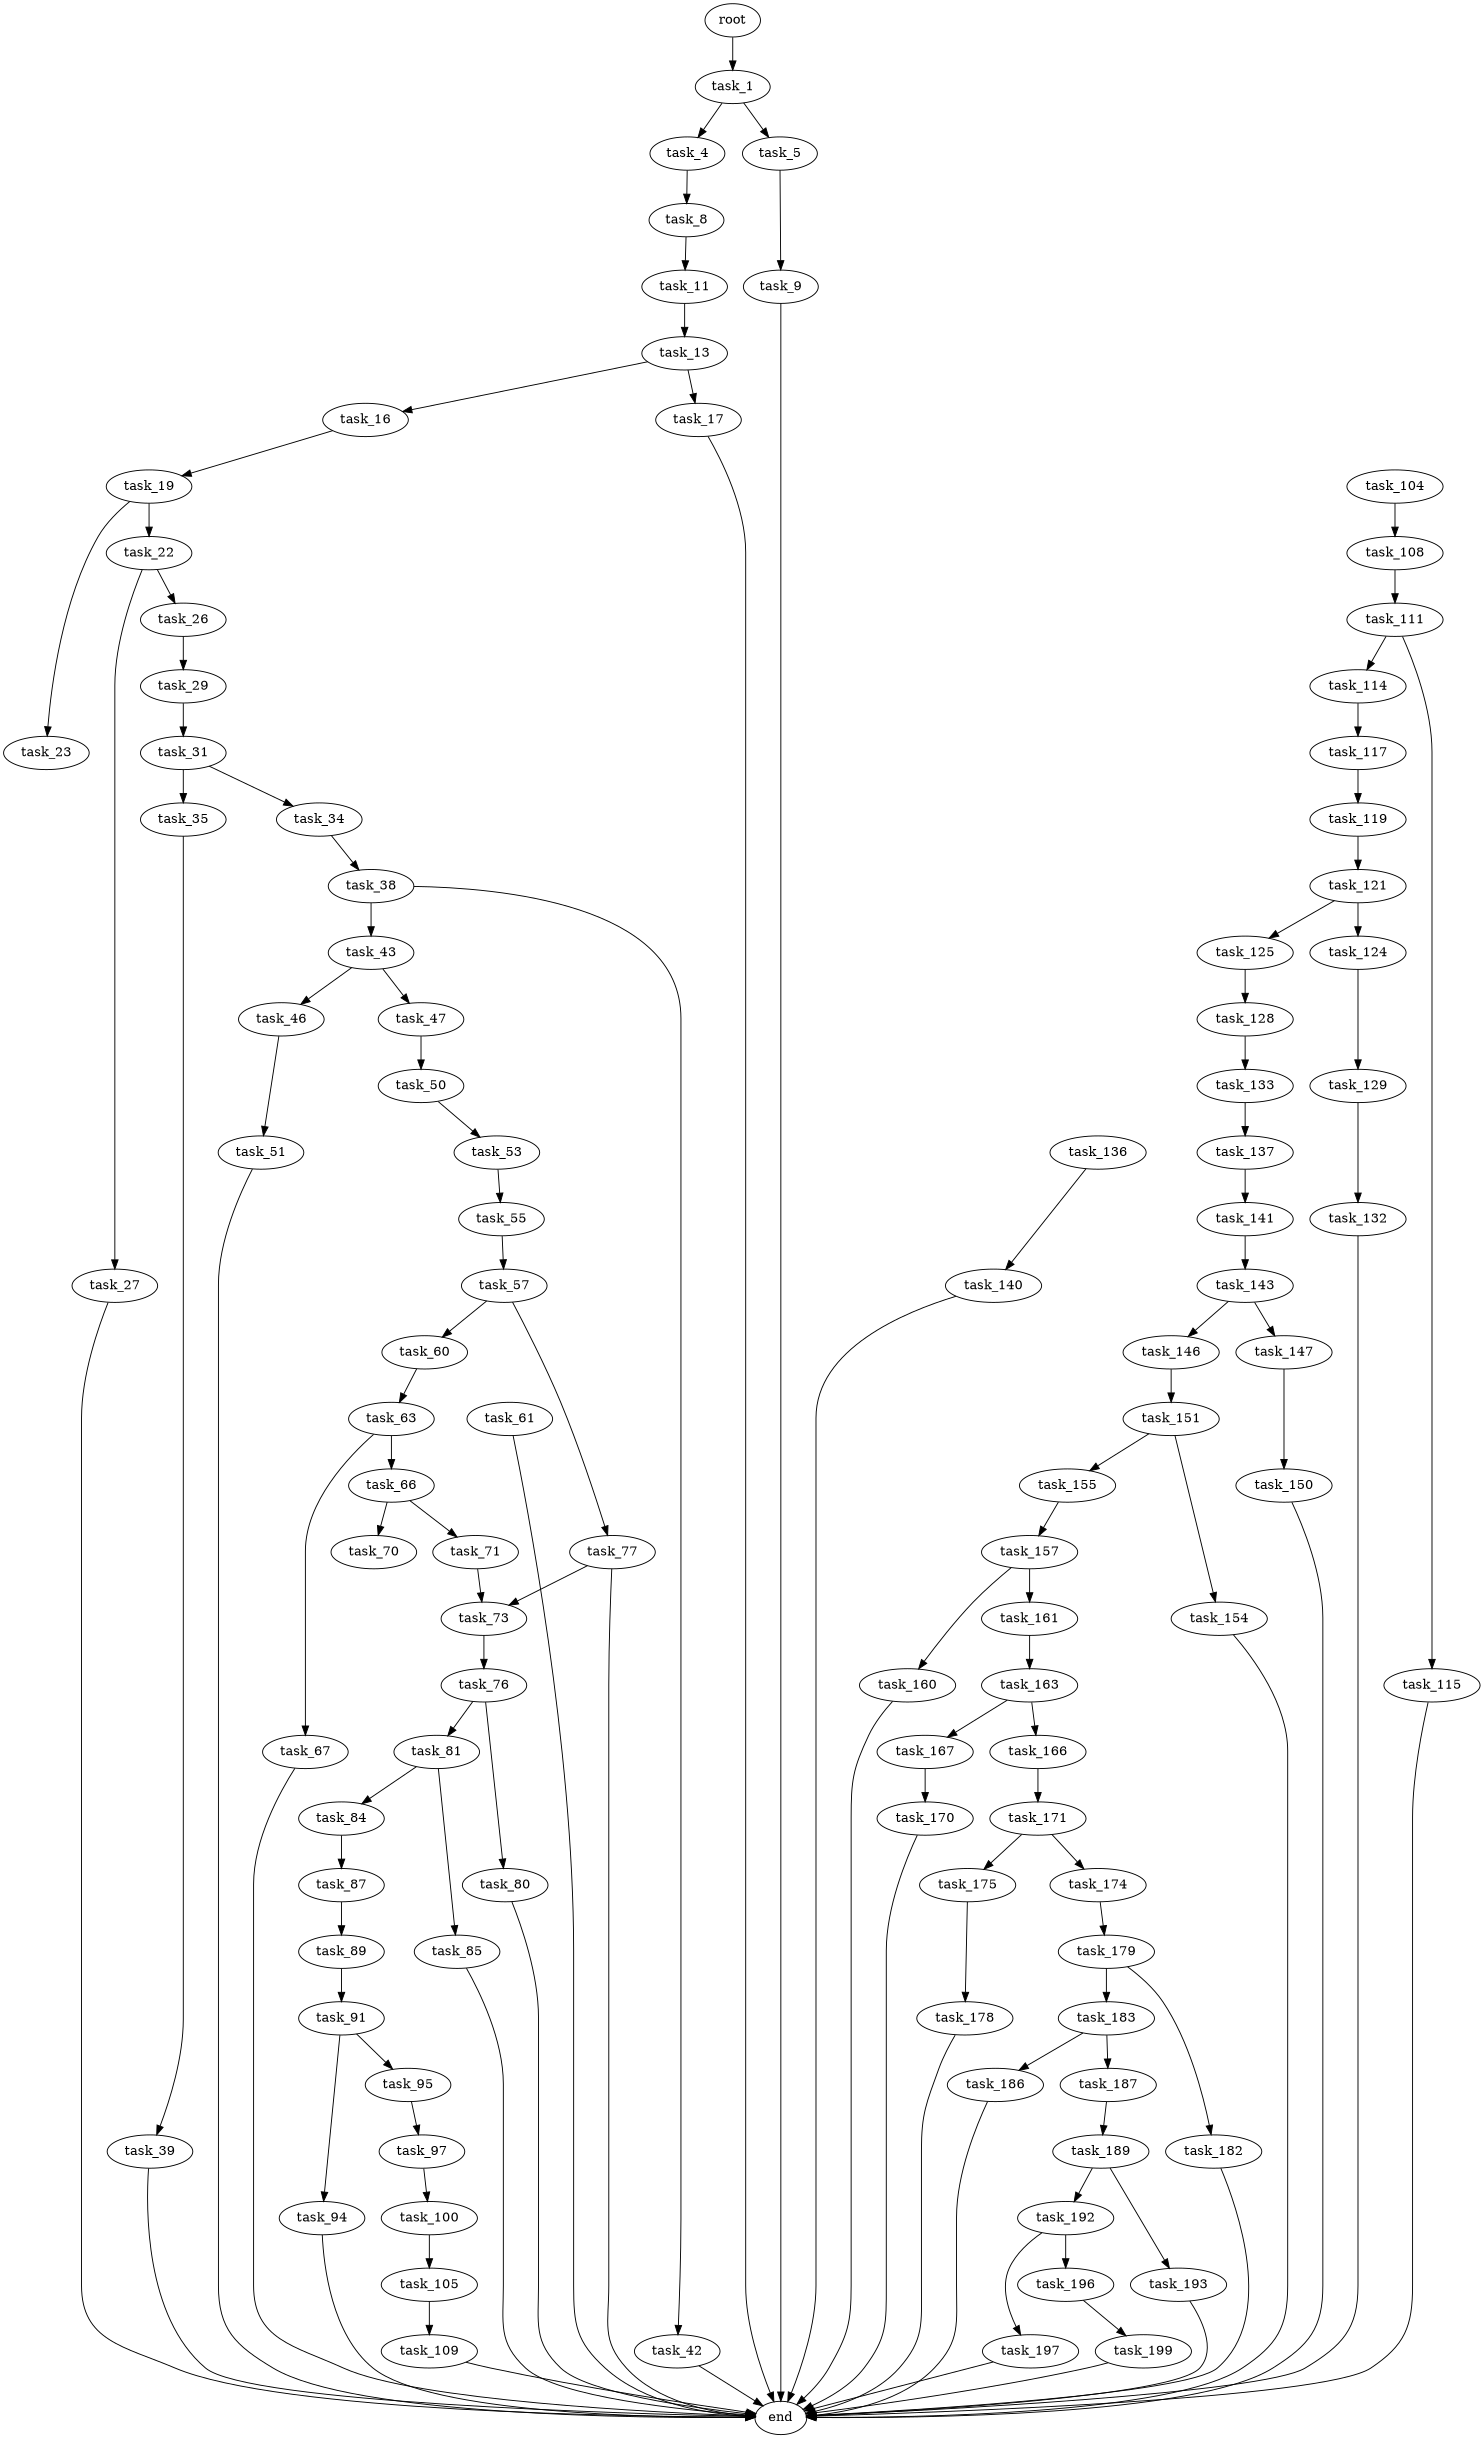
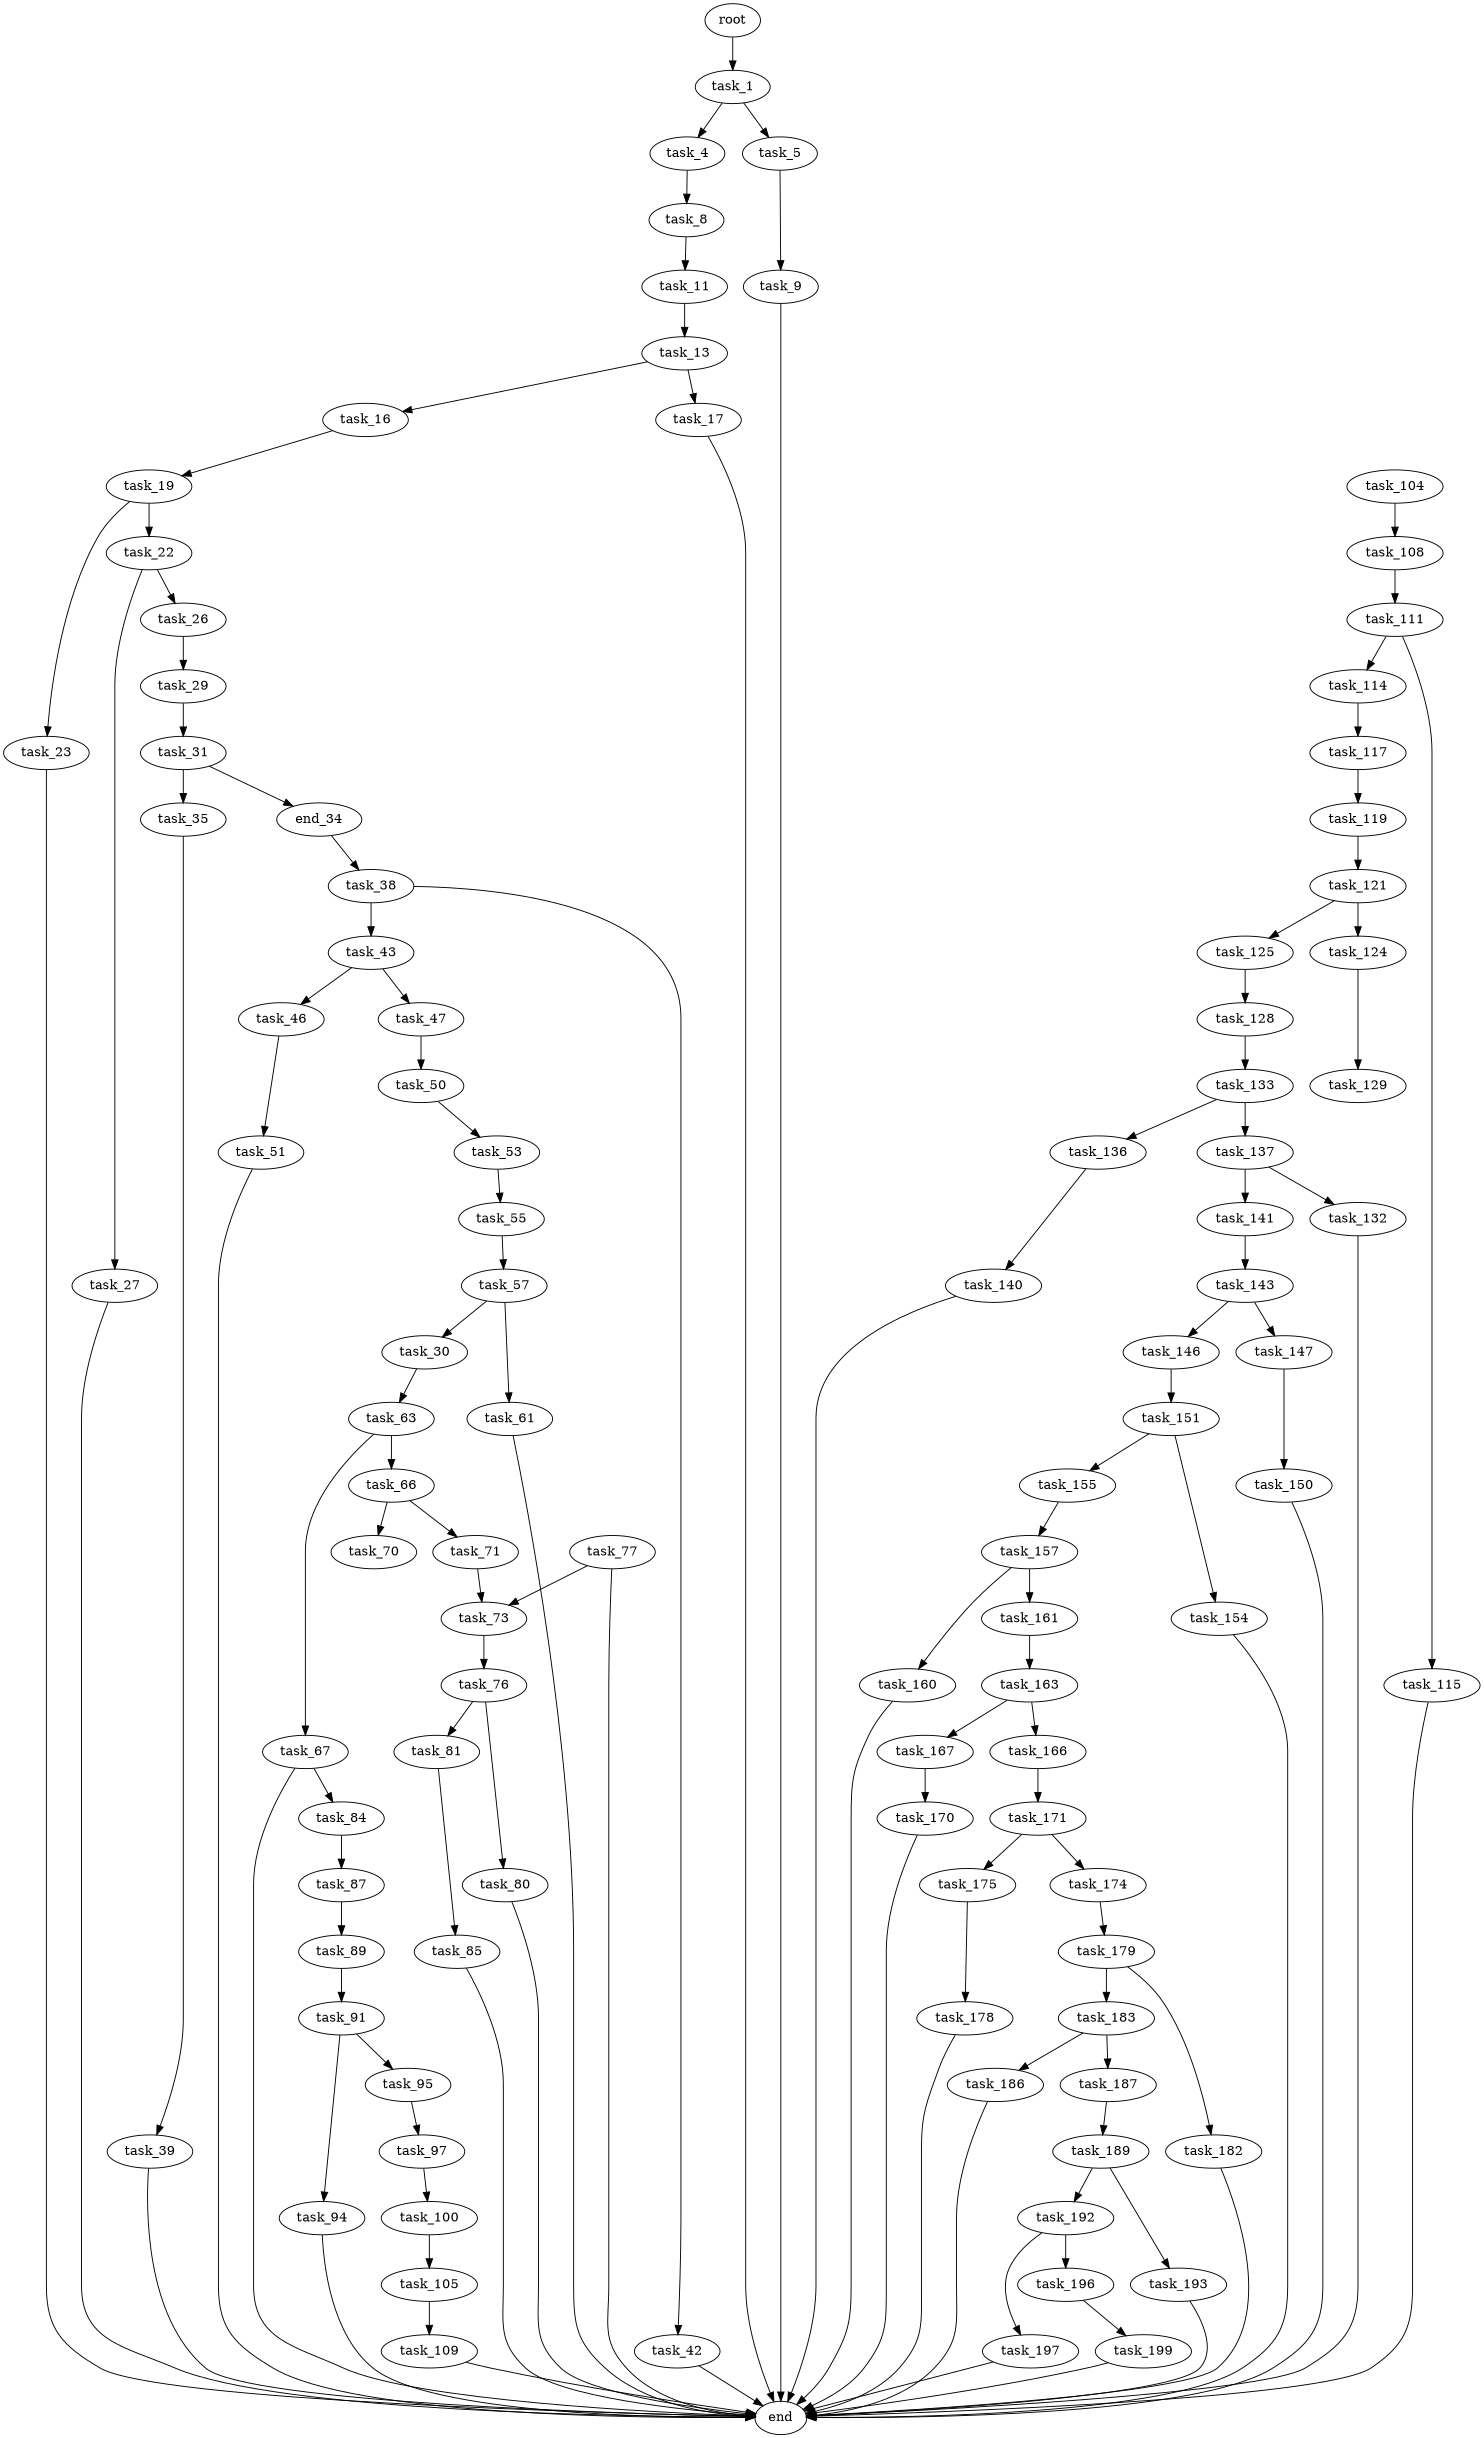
node "task_34": label "task_34" -> "end_34"
edge "task_133" -> "task_136": added
edge "task_129" -> "task_132": now "task_137" -> "task_132"
node "task_60": label "task_60" -> "task_30"
edge "task_57" -> "task_77": now "task_57" -> "task_61"
edge "task_81" -> "task_84": now "task_67" -> "task_84"
edge "task_23" -> "end": added
